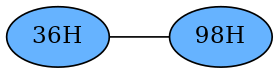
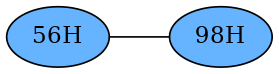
node "36H": label "36H" -> "56H"
